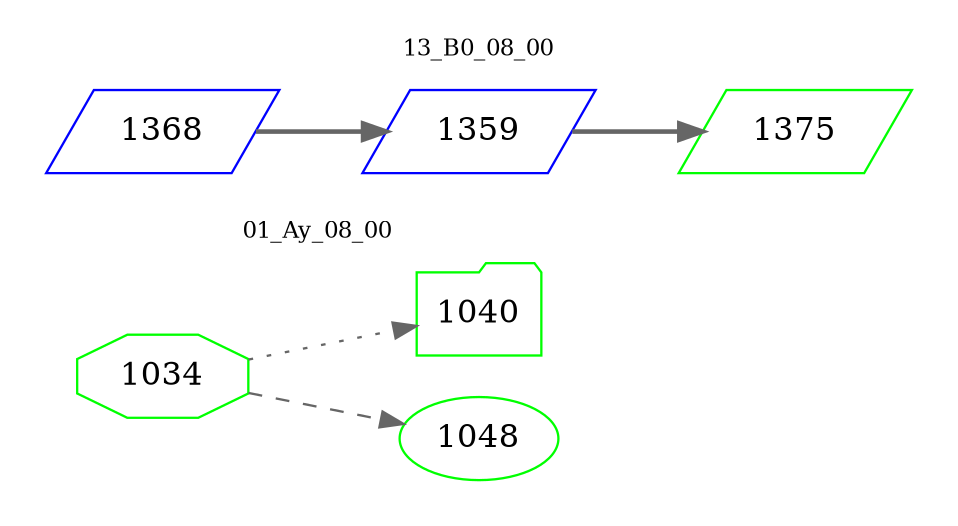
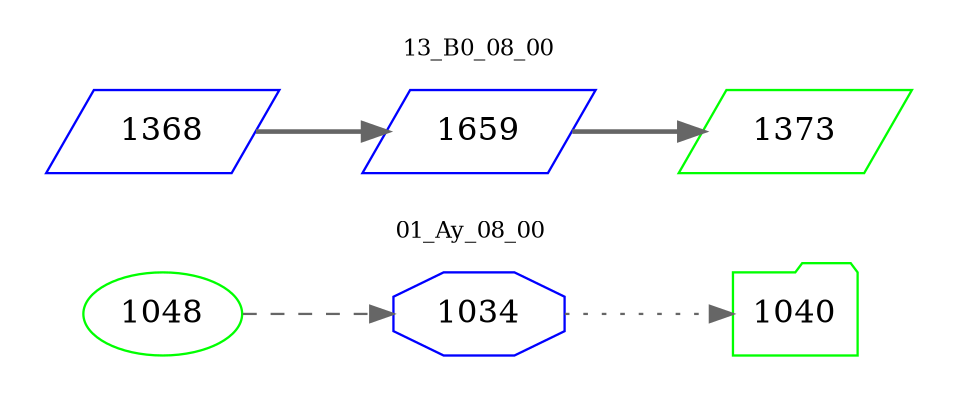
node "1359": label "1359" -> "1659"
node "1375": label "1375" -> "1373"
node "1034": color green -> blue
edge "1034" -> "1048": reversed
